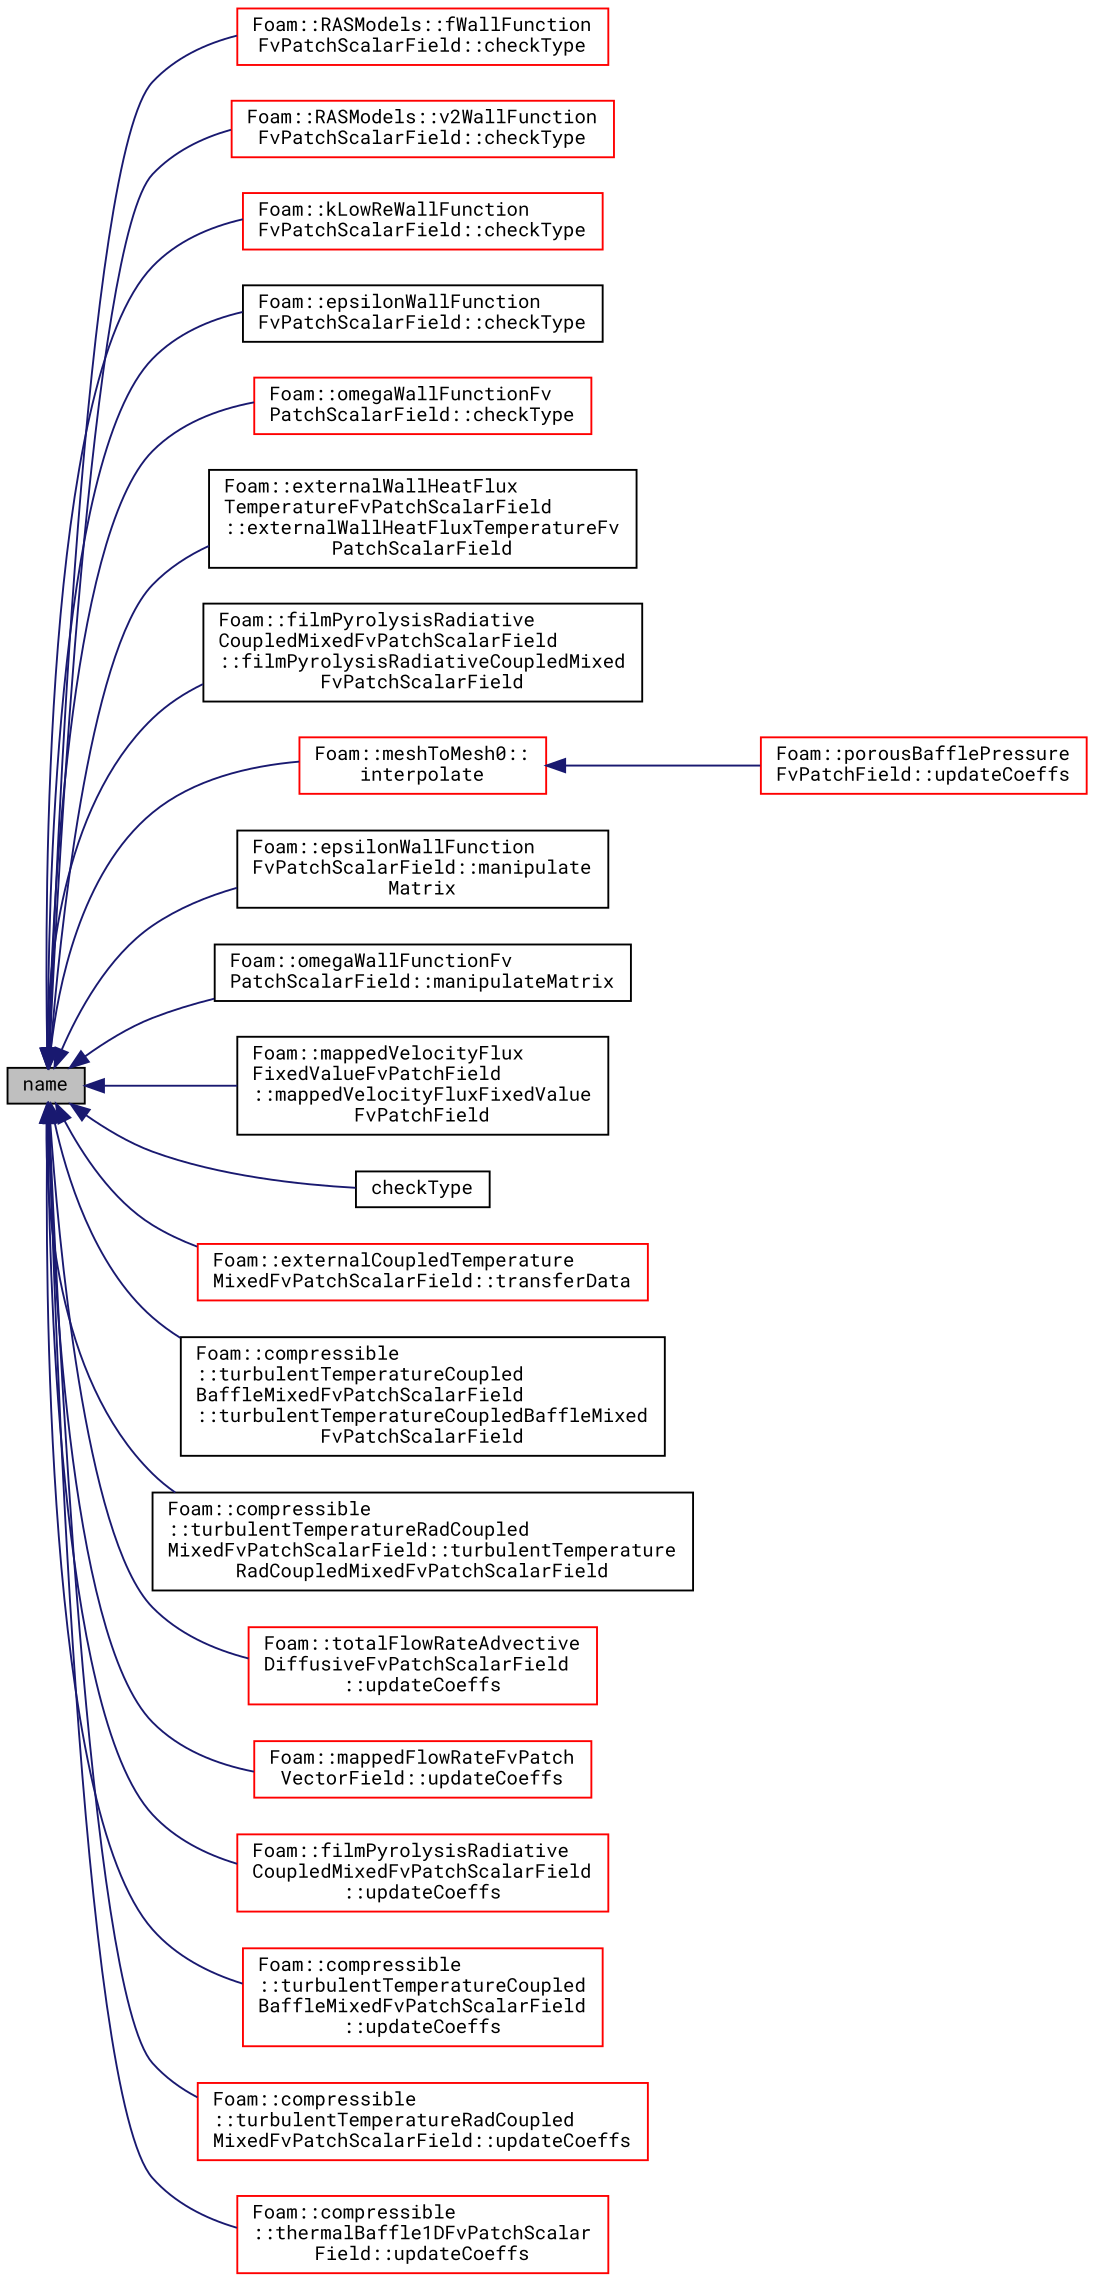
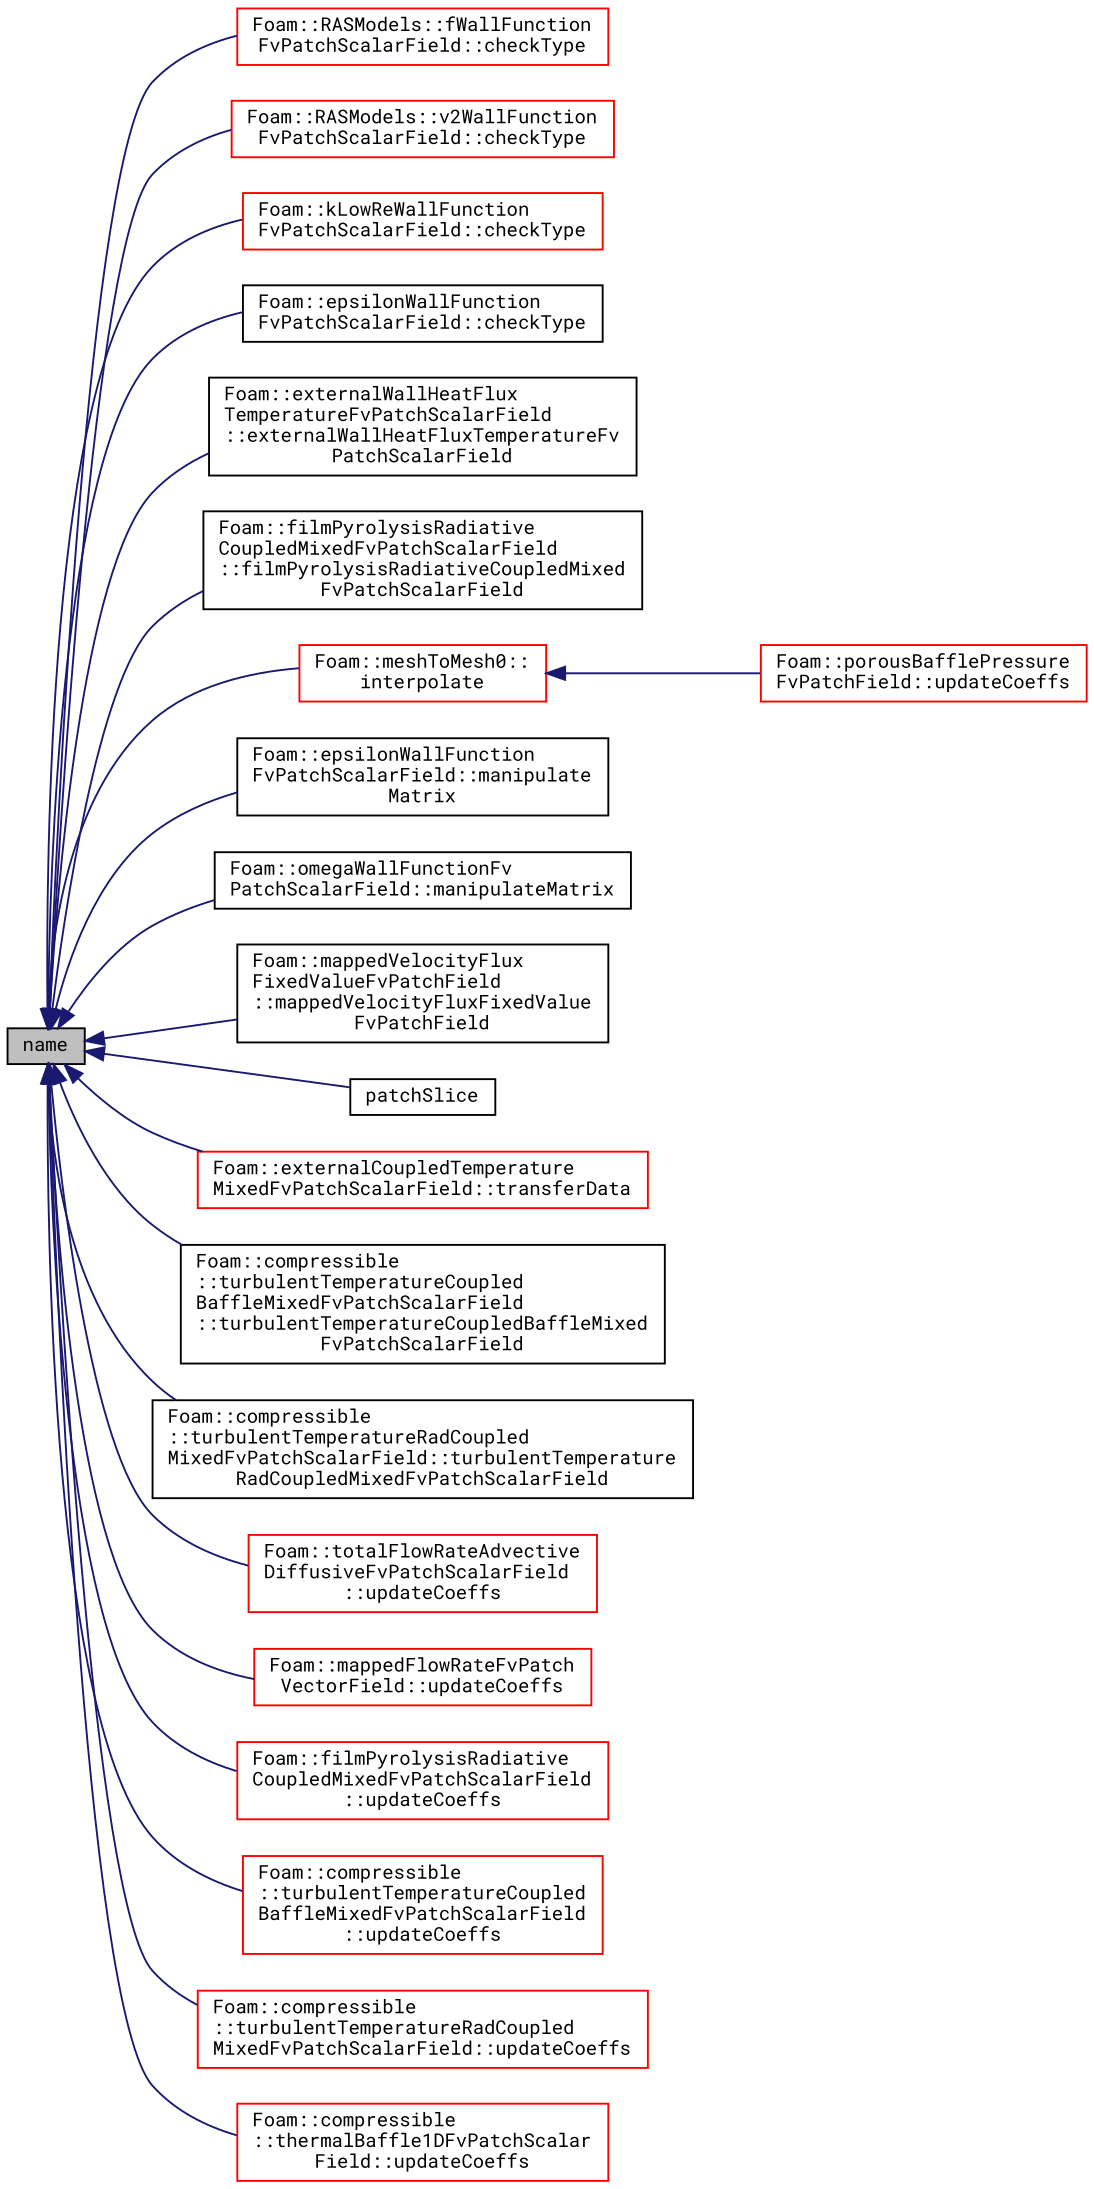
node "Foam::omegaWallFunctionFv PatchScalarField::checkType": removed
node "checkType": label "checkType" -> "patchSlice"
